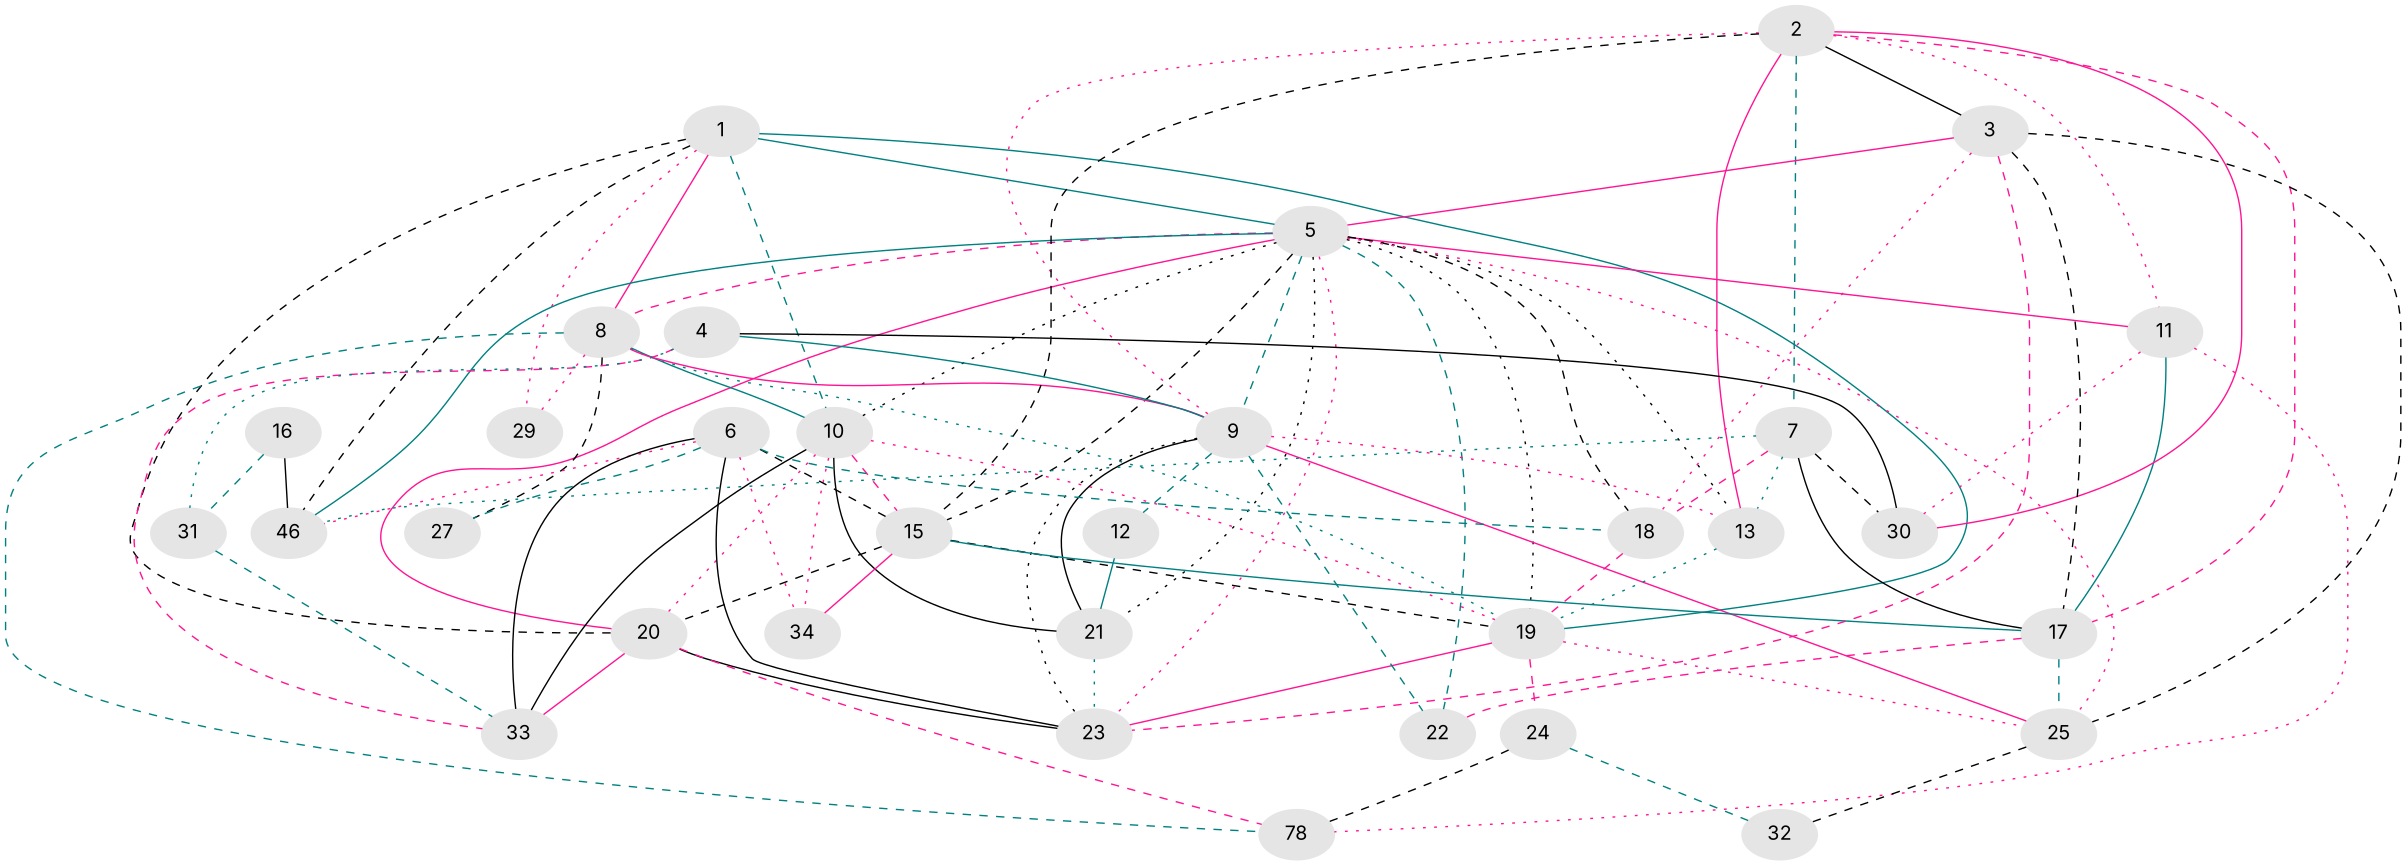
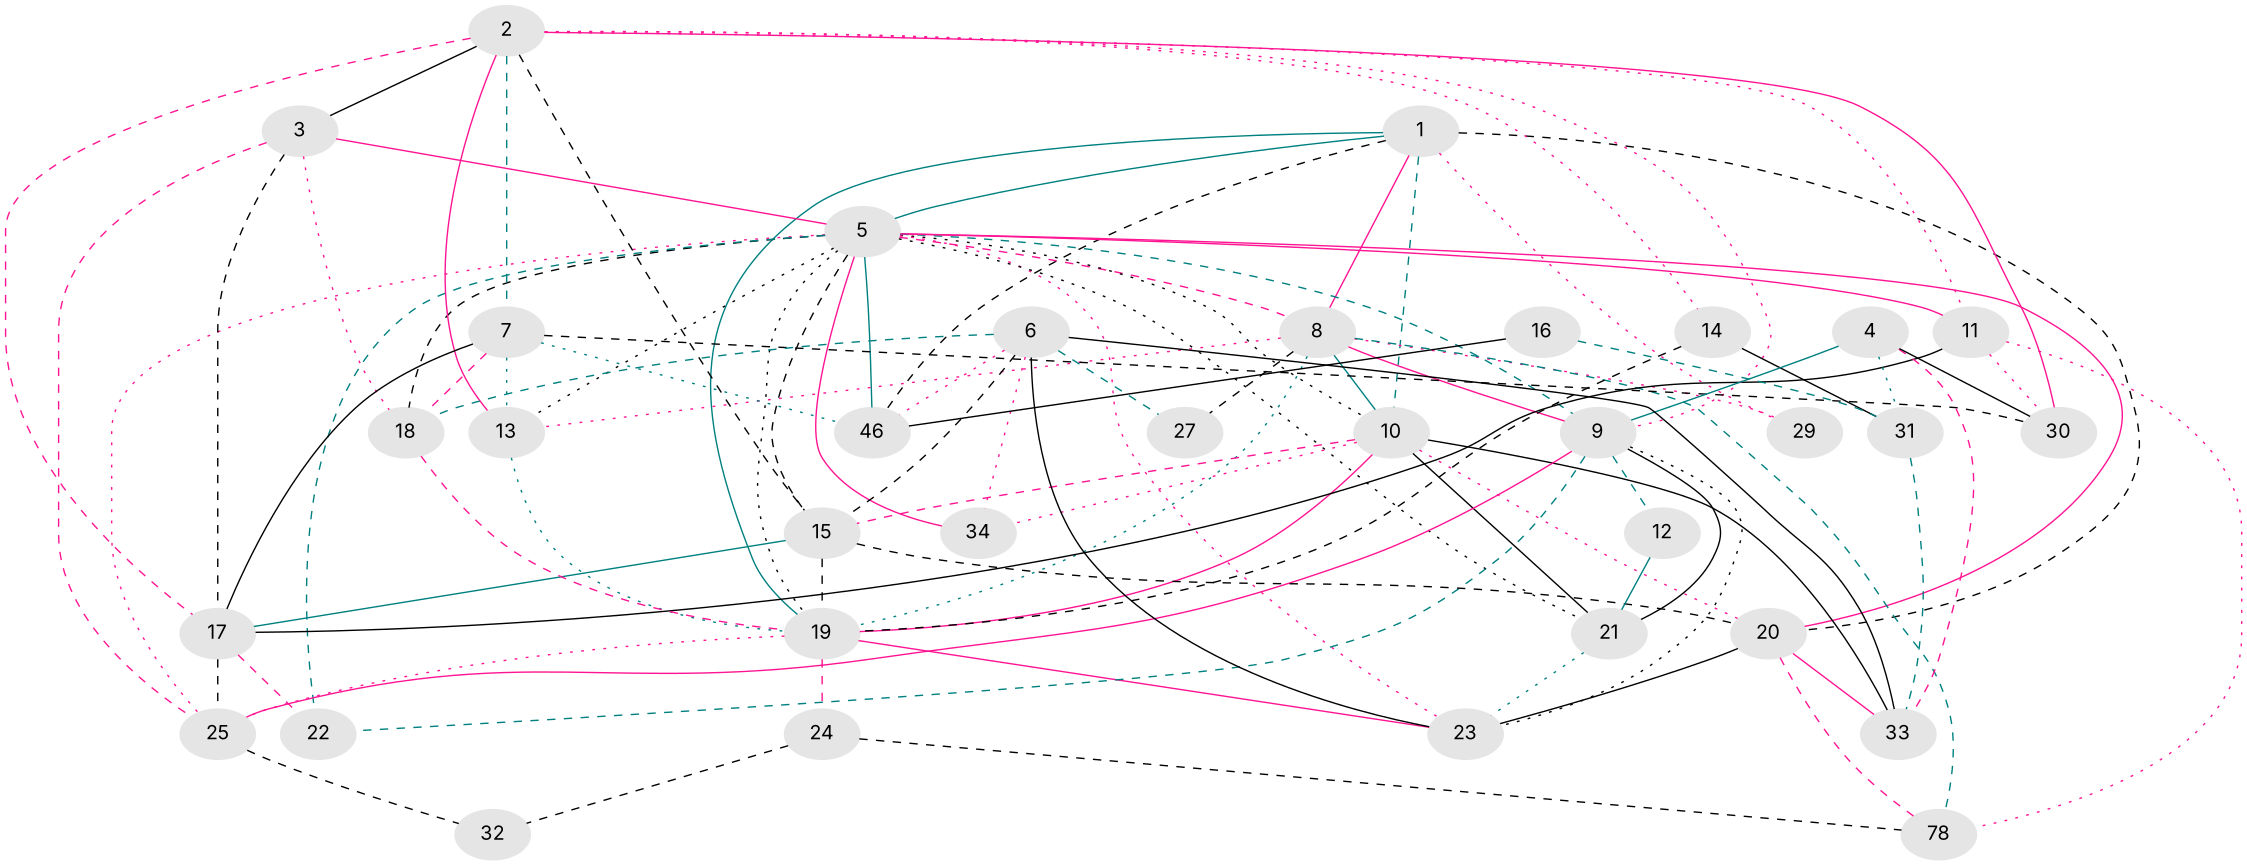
node "14": added
edge "3" -- "25": color black -> deeppink
edge "9" -- "13": now "8" -- "13"
edge "11" -- "17": color teal -> black
edge "10" -- "19": style dotted -> solid
edge "15" -- "34": now "5" -- "34"
edge "3" -- "23": removed
edge "17" -- "25": color teal -> black
edge "24" -- "32": color teal -> black
